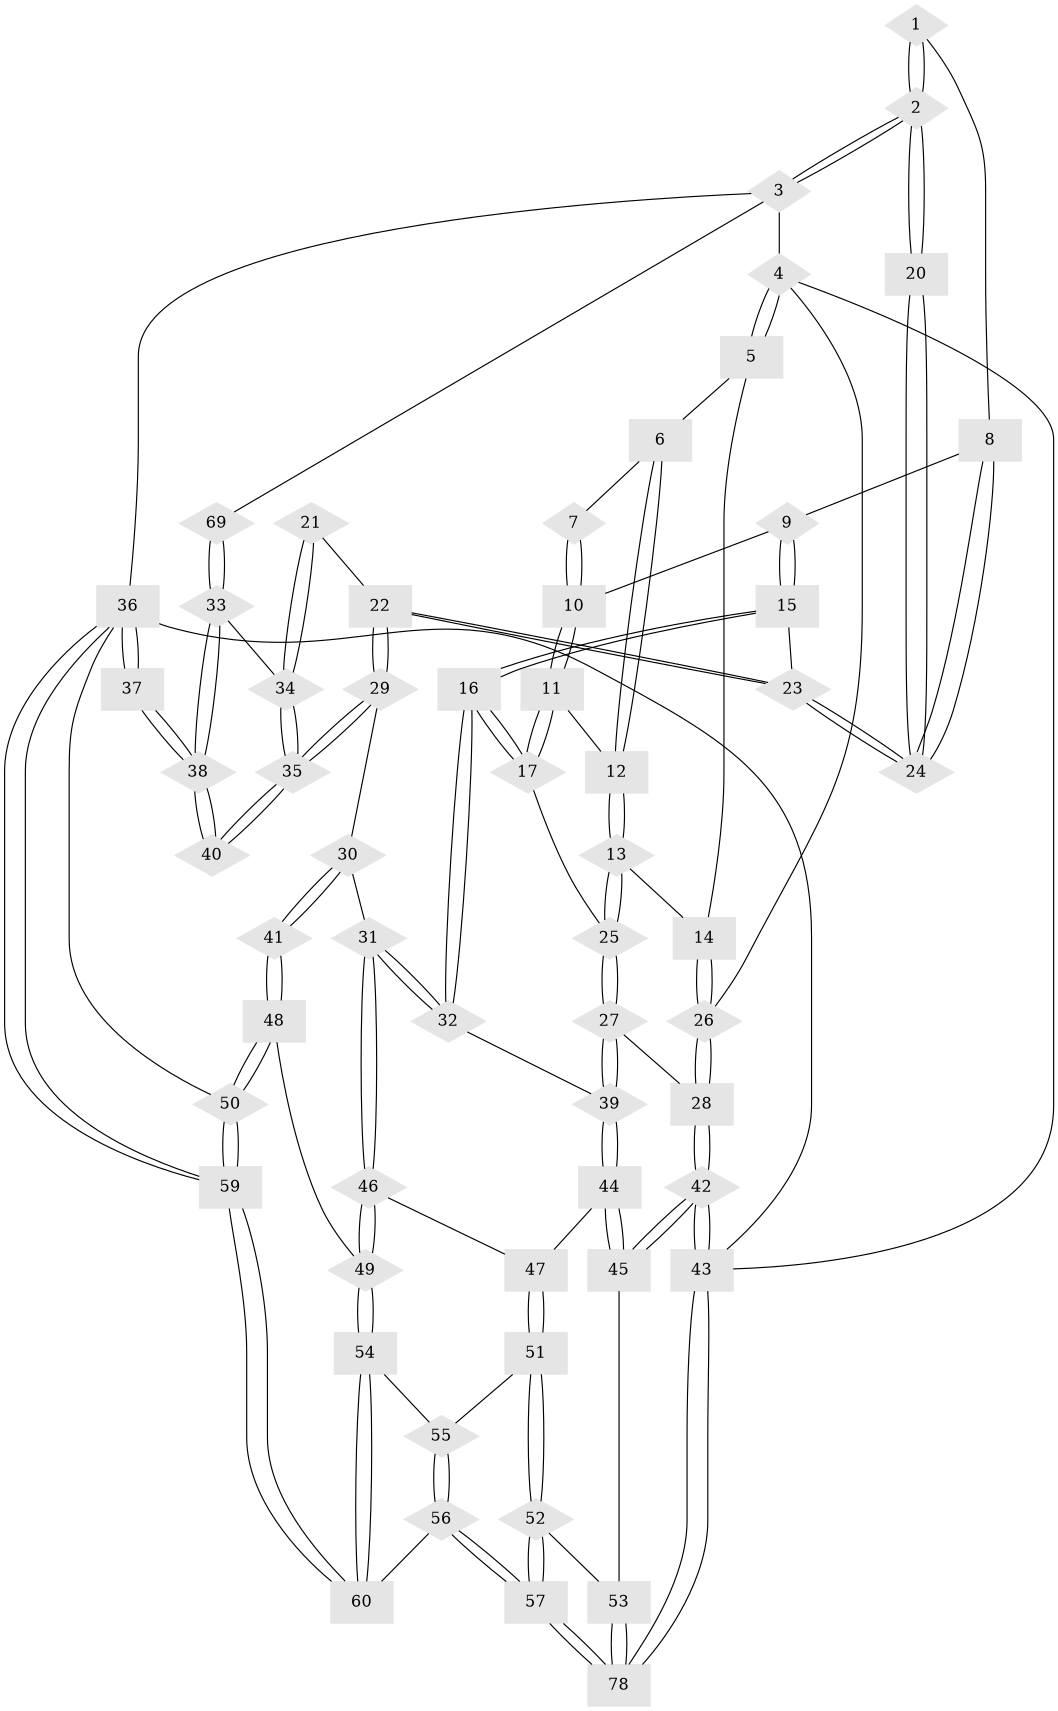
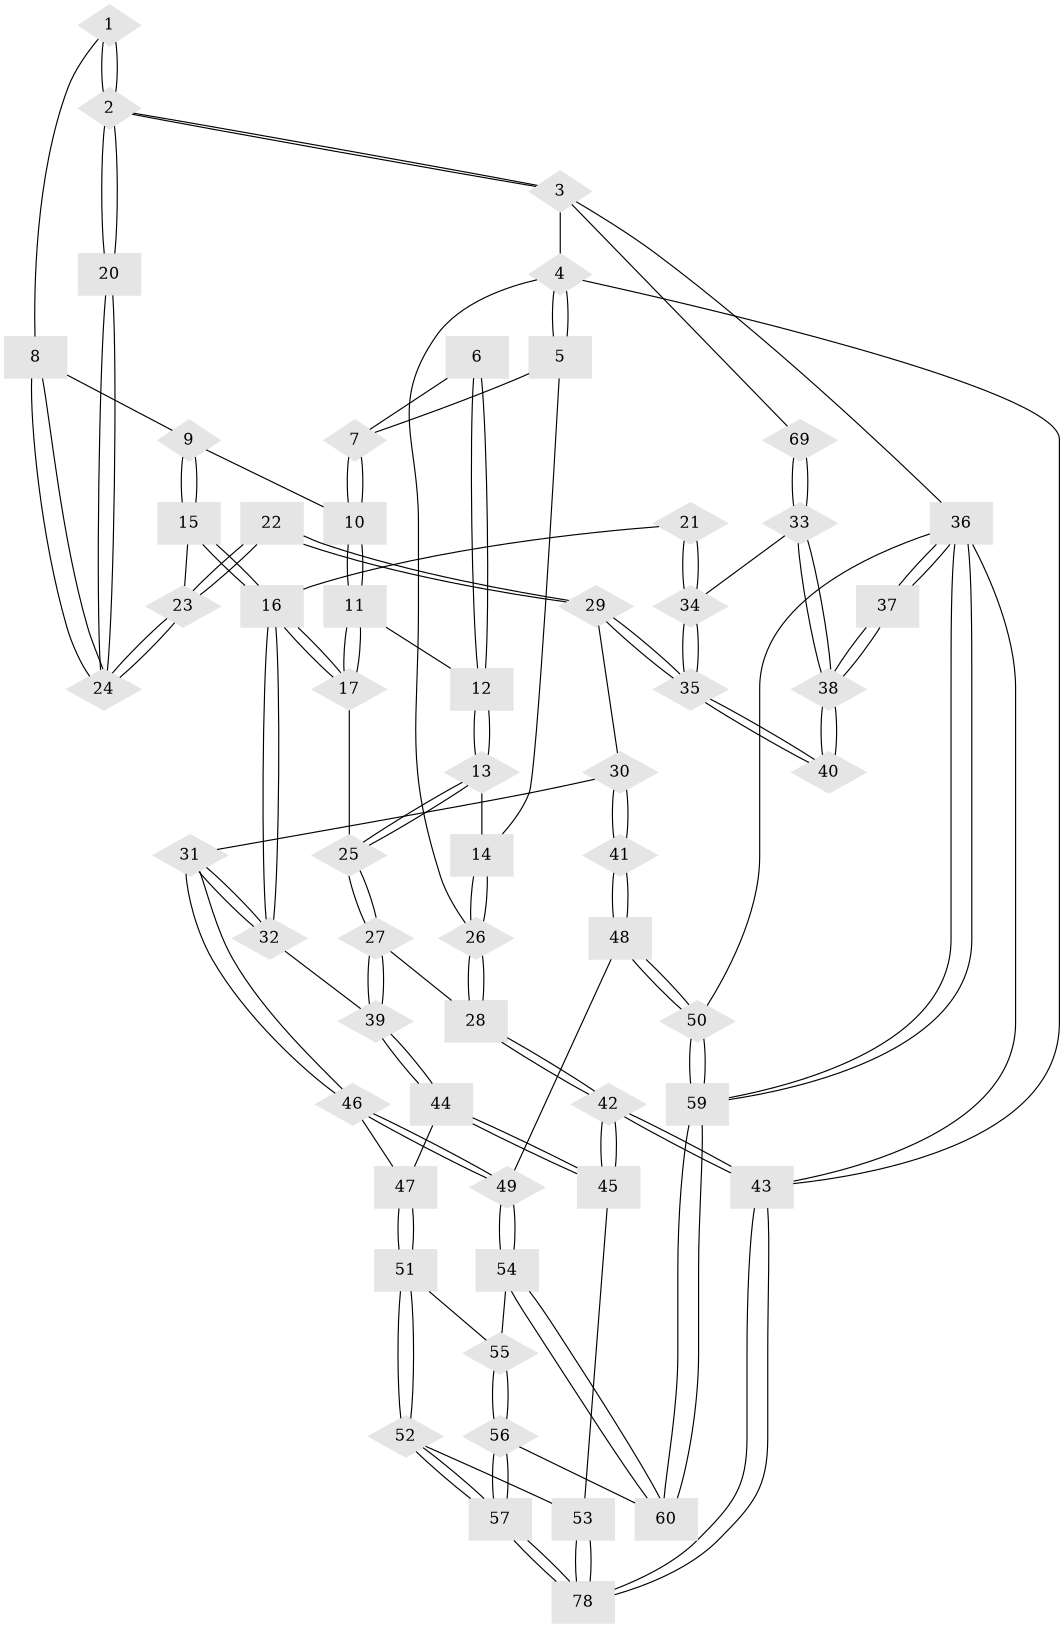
edge "5" -- "6": now "5" -- "7"
edge "21" -- "22": now "21" -- "16"
